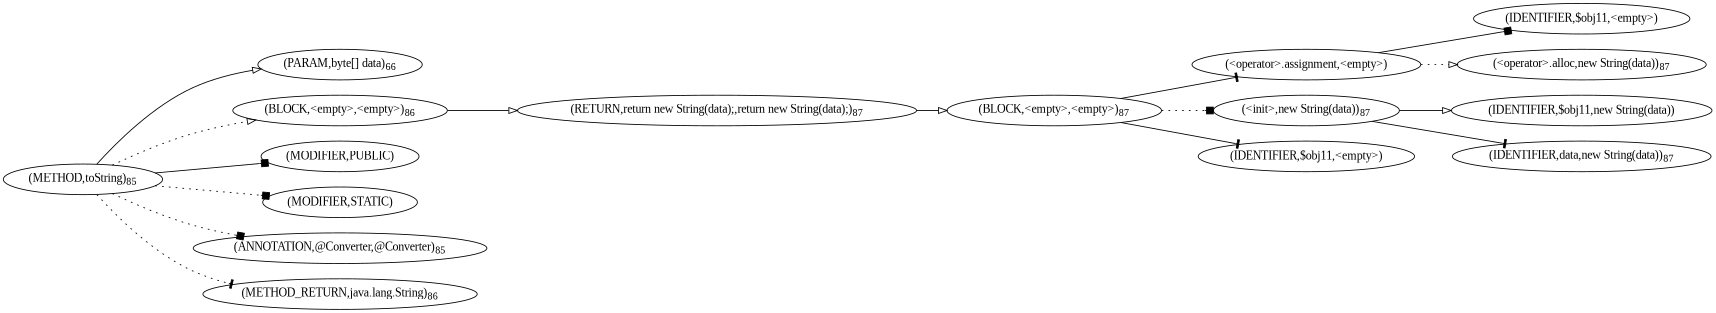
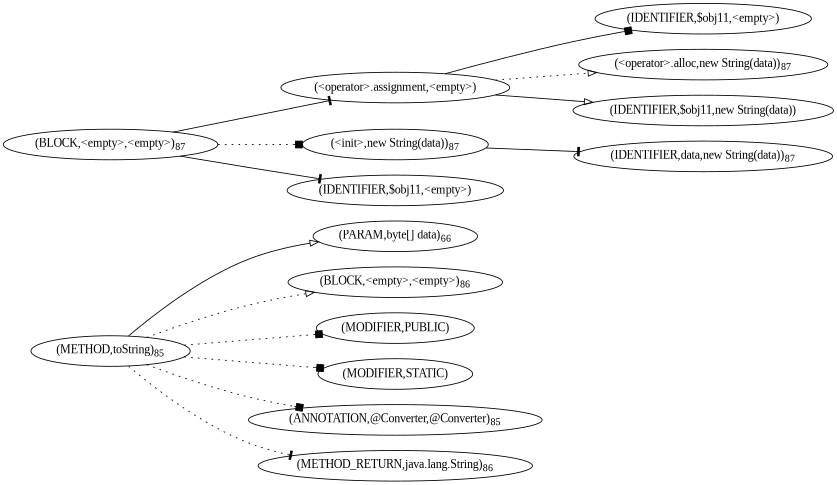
node "(RETURN,return new String(data);,return new String(data);)": removed
edge "(<init>,new String(data))" -> "(IDENTIFIER,$obj11,new String(data))": now "(<operator>.assignment,<empty>)" -> "(IDENTIFIER,$obj11,new String(data))"
edge "(METHOD,toString)" -> "(MODIFIER,PUBLIC)": style solid -> dotted
